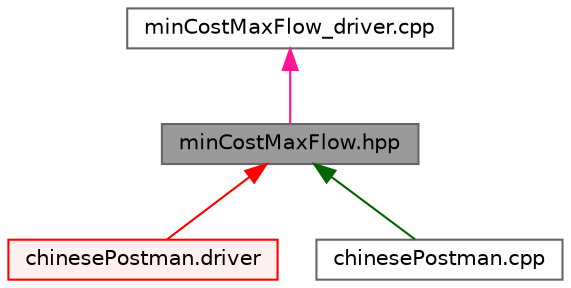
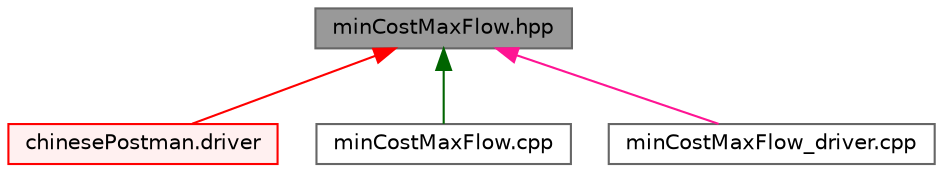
edge "minCostMaxFlow.hpp" -> "minCostMaxFlow_driver.cpp": reversed
node "chinesePostman.cpp": label "chinesePostman.cpp" -> "minCostMaxFlow.cpp"
